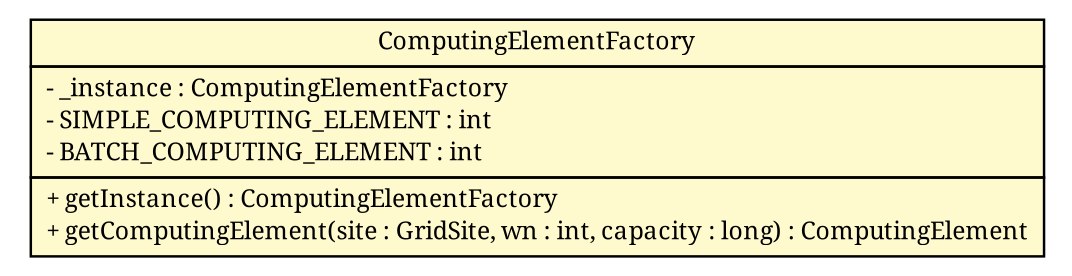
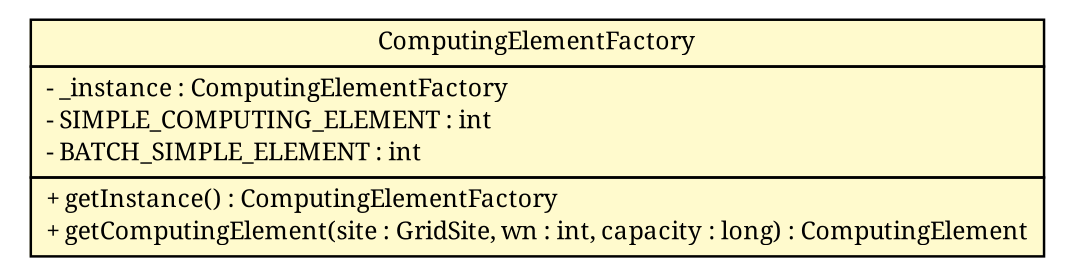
node "ComputingElementFactory": text "- BATCH_COMPUTING_ELEMENT : int" -> "- BATCH_SIMPLE_ELEMENT : int"
